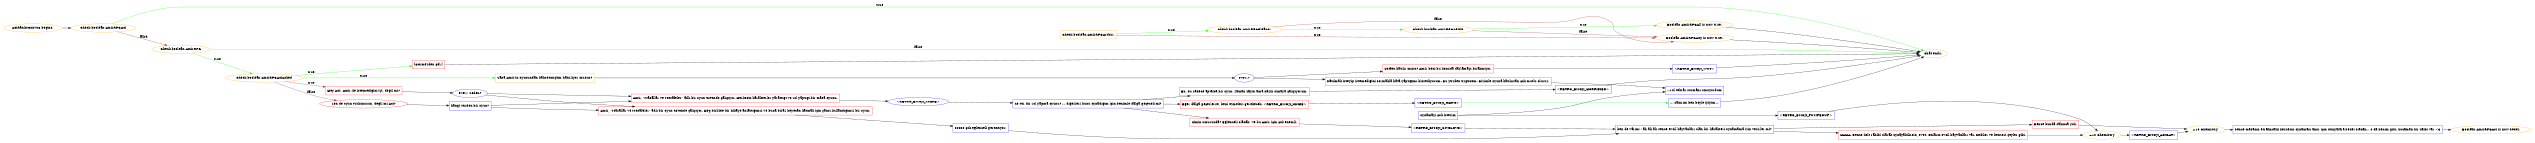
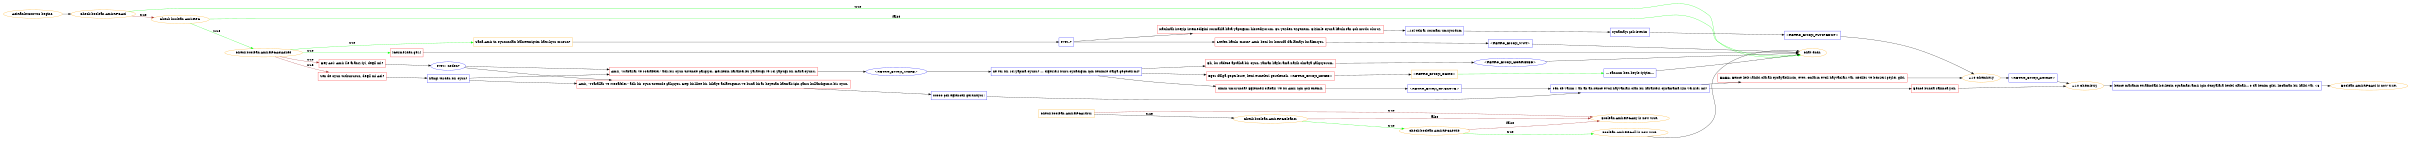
edge "Check boolean AmirRPGArthur" -> "Check boolean AmirRPGEleanor": color green -> black
edge "Check boolean AmirRPGAoi" -> "Check boolean AmirRPG": label "false" -> "true"
edge "Boolean AmirRPGAny is now true." -> "Chat ends.": removed
node "evet..?": shape ellipse -> box
node "<RETRO_EMOJI_HORRIFIED>": shape box -> ellipse
node "Hey Aoi! Amir ile istemediğini iyi, değil mi?": label "Hey Aoi! Amir ile istemediğini iyi, değil mi?" -> "Hey Aoi! Amir ile aranız iyi, değil mi?"
edge "Check boolean AmirRPGAoiAsked" -> "Sen de oyun tutkunusun, değil mi Aoi?": label "false" -> "true"
node "<RETRO_EMOJI_OHNO>": color blue -> orange
node "Sen de oyun tutkunusun, değil mi Aoi?": shape ellipse -> box
edge "oynamayı çok isterim" -> "...rol tekrar sormanı umuyordum": reversed
node "Boolean AmirRPGAoi is now bedel.": label "Boolean AmirRPGAoi is now bedel." -> "Boolean AmirRPGAoi is now true."
